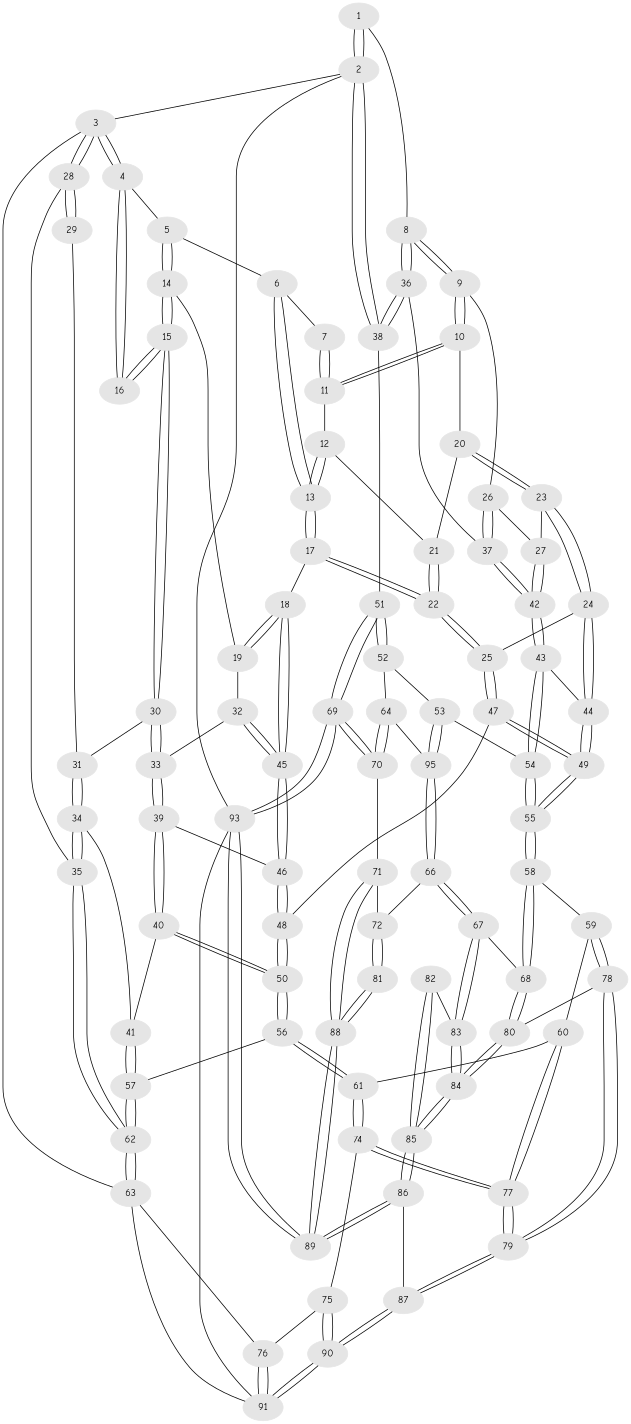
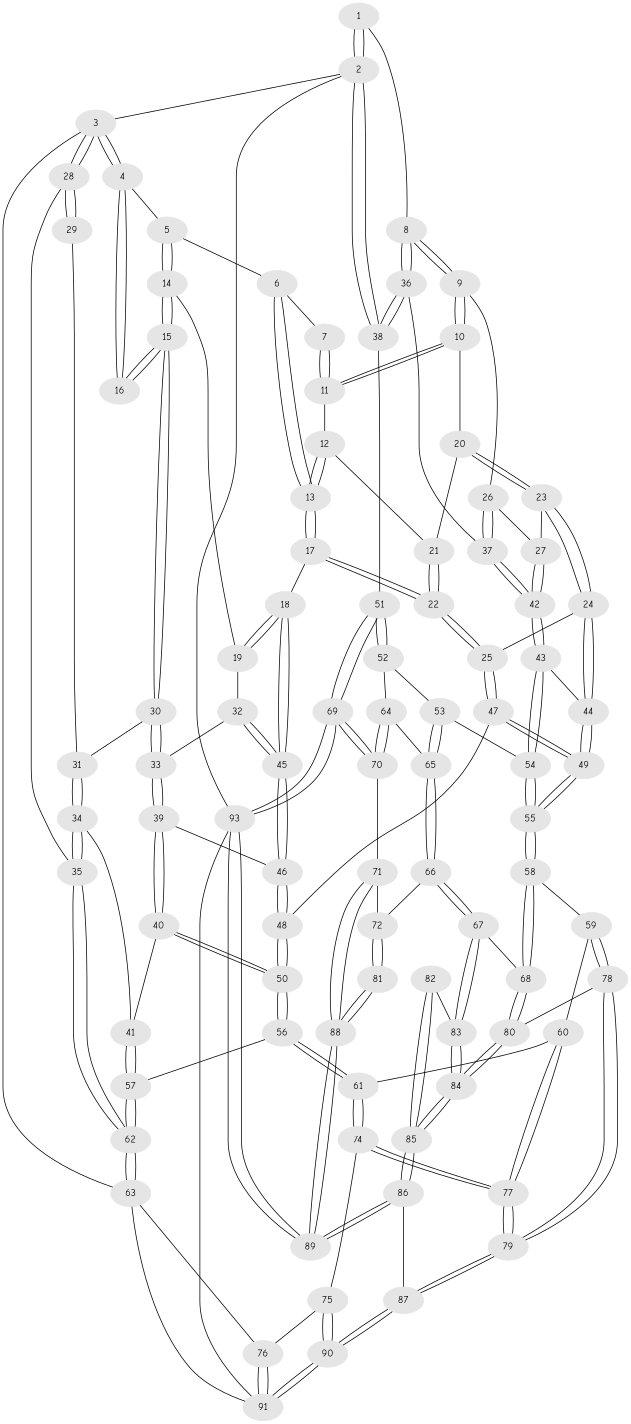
node "95": label "95" -> "65"
